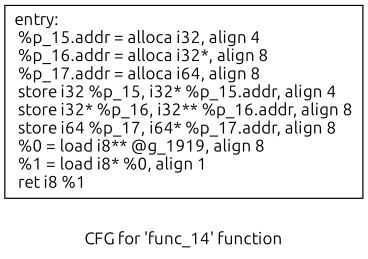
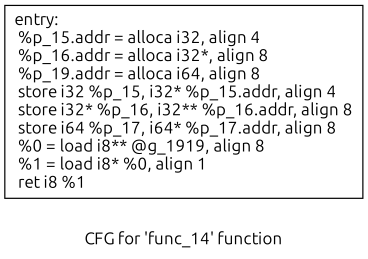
node "entry:": text "%p_17.addr = alloca i64, align 8" -> "%p_19.addr = alloca i64, align 8"
